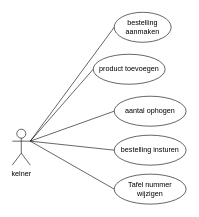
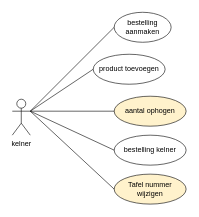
node "aantal ophogen": fillcolor #ffffff -> #fff2cc
node "kelner": moved (21, 147) -> (21, 117)
node "bestelling insturen": label "bestelling insturen" -> "bestelling kelner"
node "Tafel nummer wijzigen": fillcolor #ffffff -> #fff2cc
